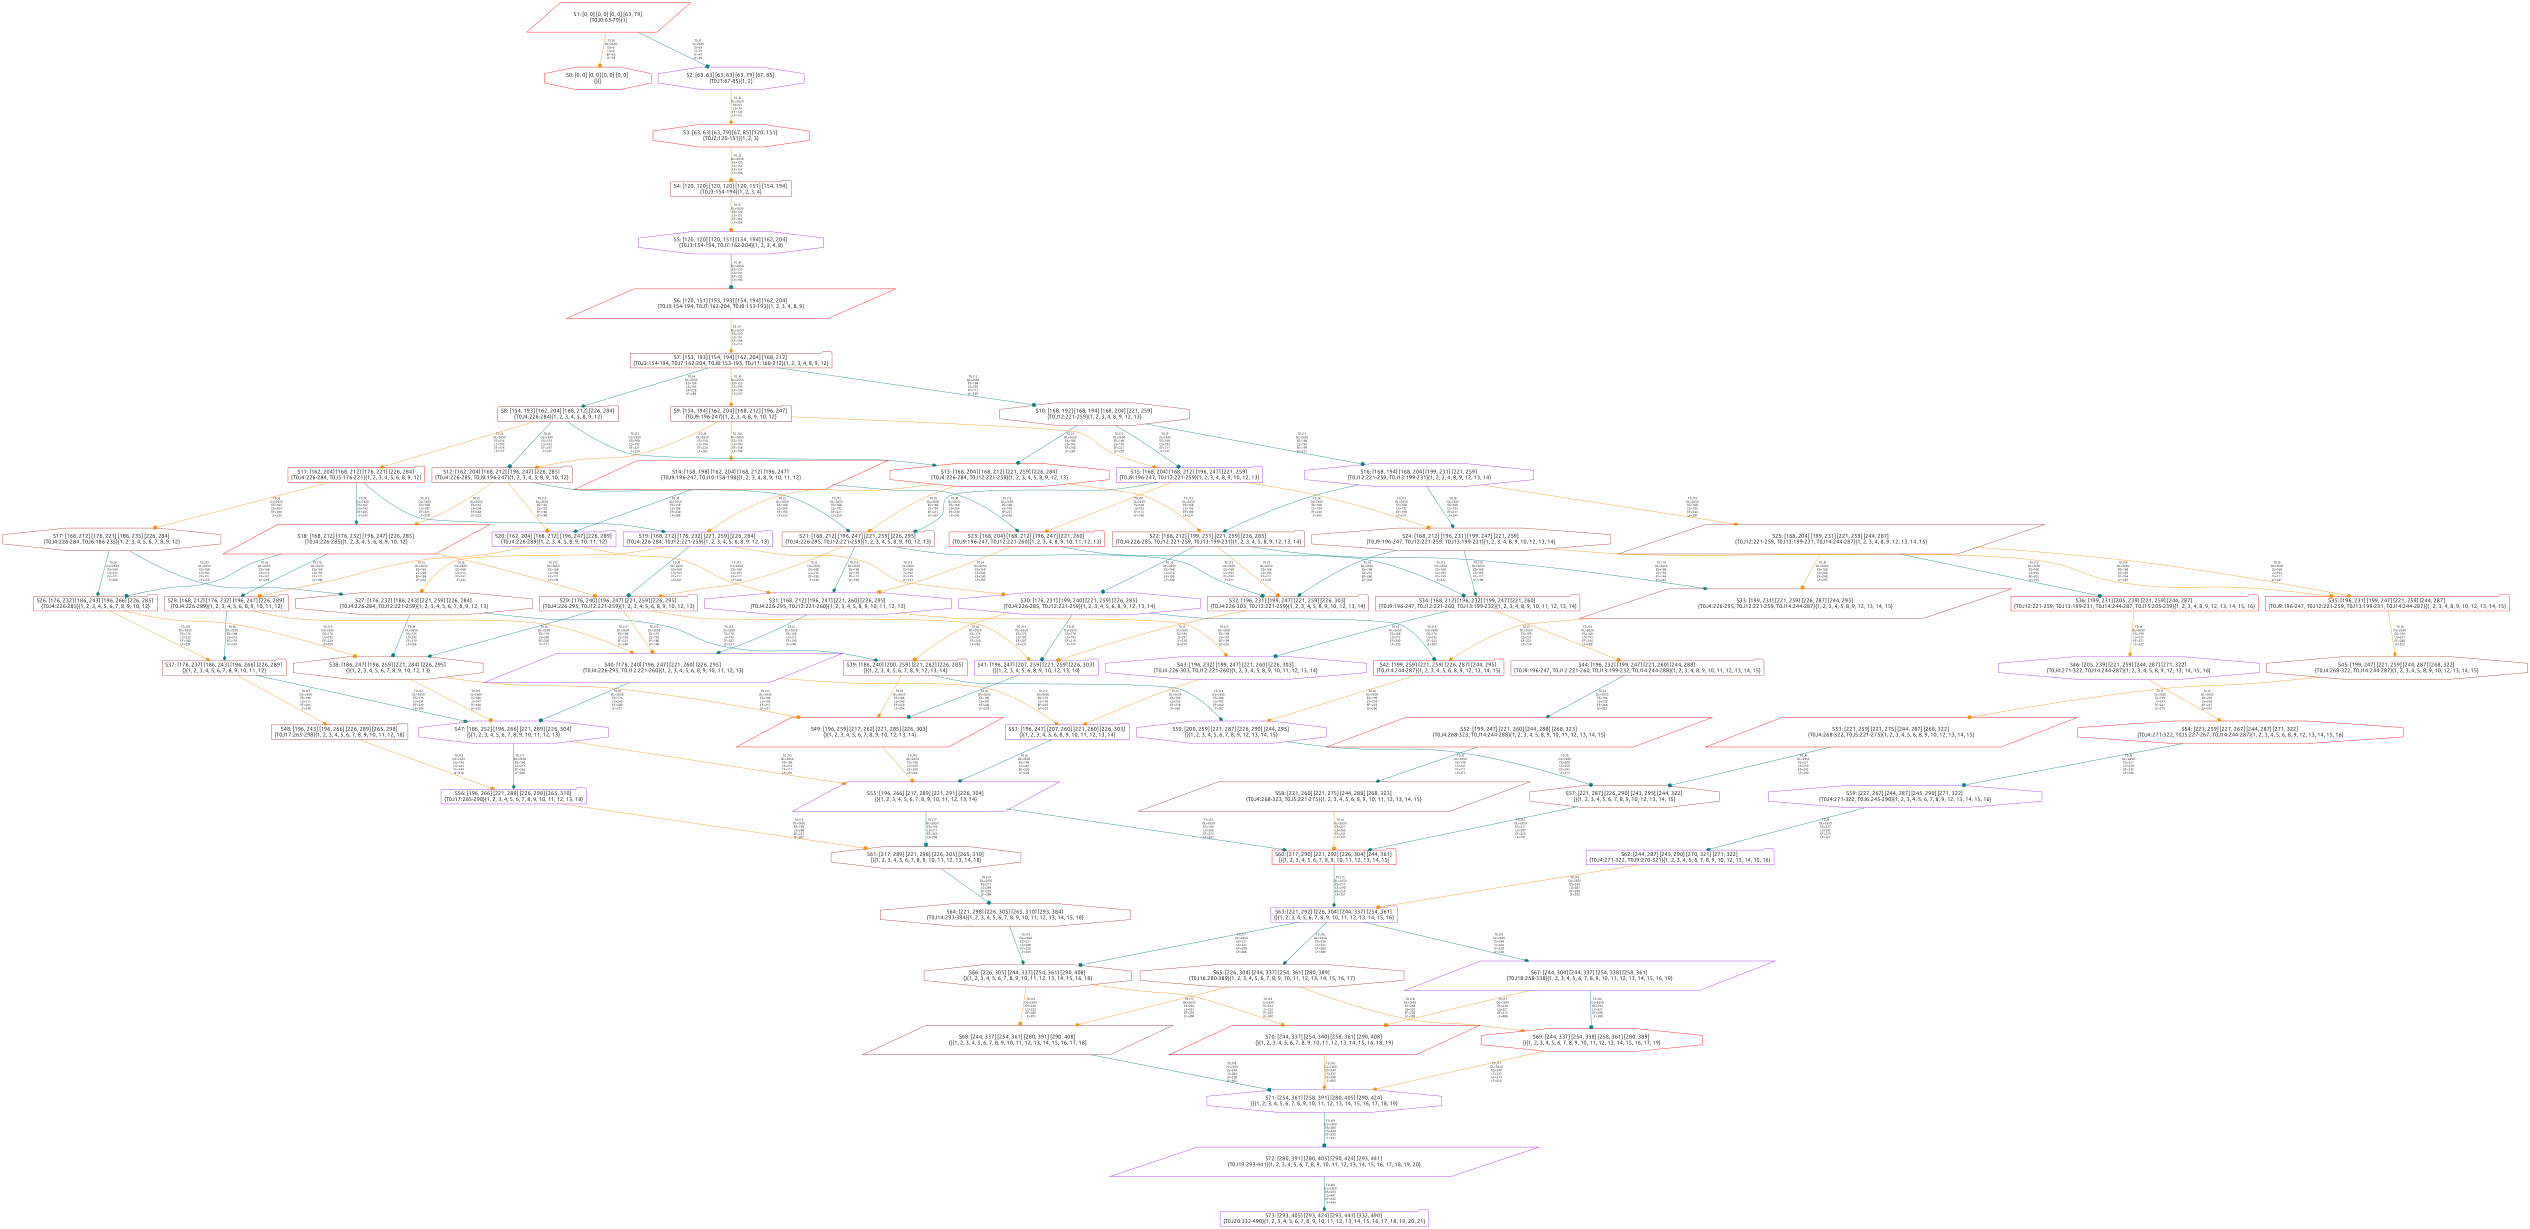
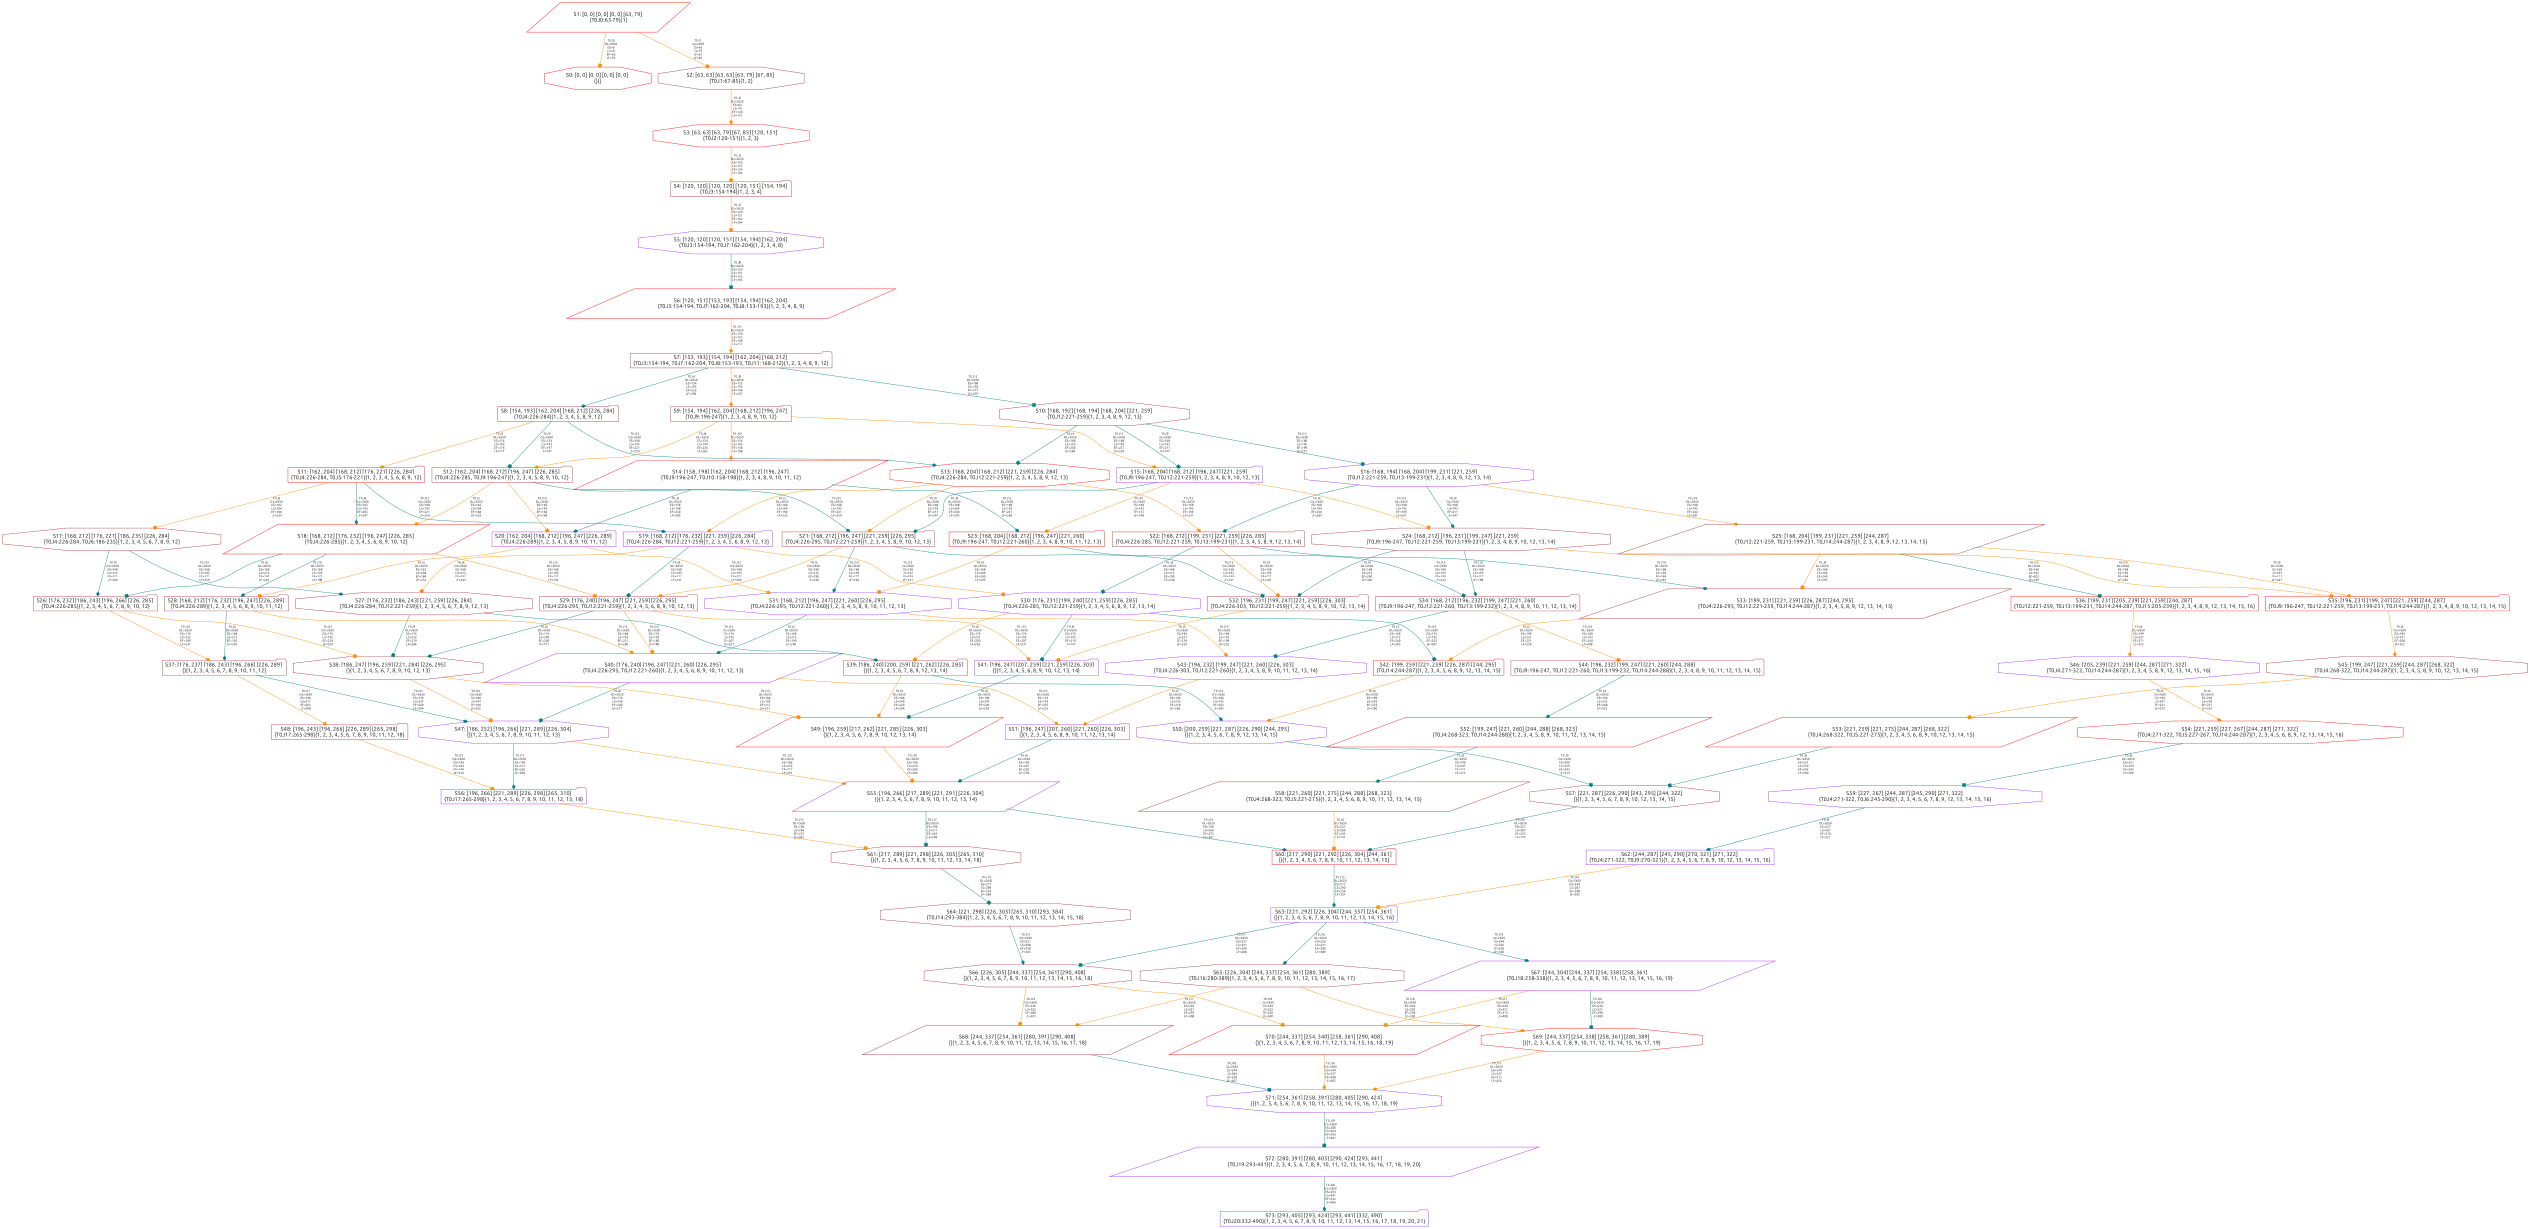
edge "S1: [0, 0] [0, 0] [0, 0] [63, 79] {T0J0:63-79}{1}" -> "S2: [63, 63] [63, 63] [63, 79] [67, 85] {T0J1:67-85}{1, 2}": color teal -> darkorange
node "S2: [63, 63] [63, 63] [63, 79] [67, 85] {T0J1:67-85}{1, 2}": color purple -> brown
